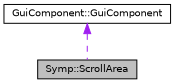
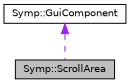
node "GuiComponent::GuiComponent": label "GuiComponent::GuiComponent" -> "Symp::GuiComponent"
